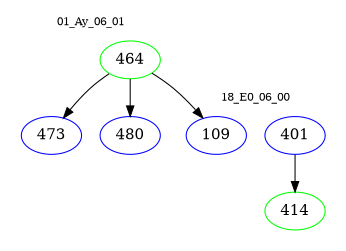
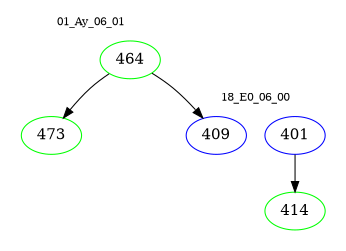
node "473": color blue -> green
node "480": removed
node "109": label "109" -> "409"
